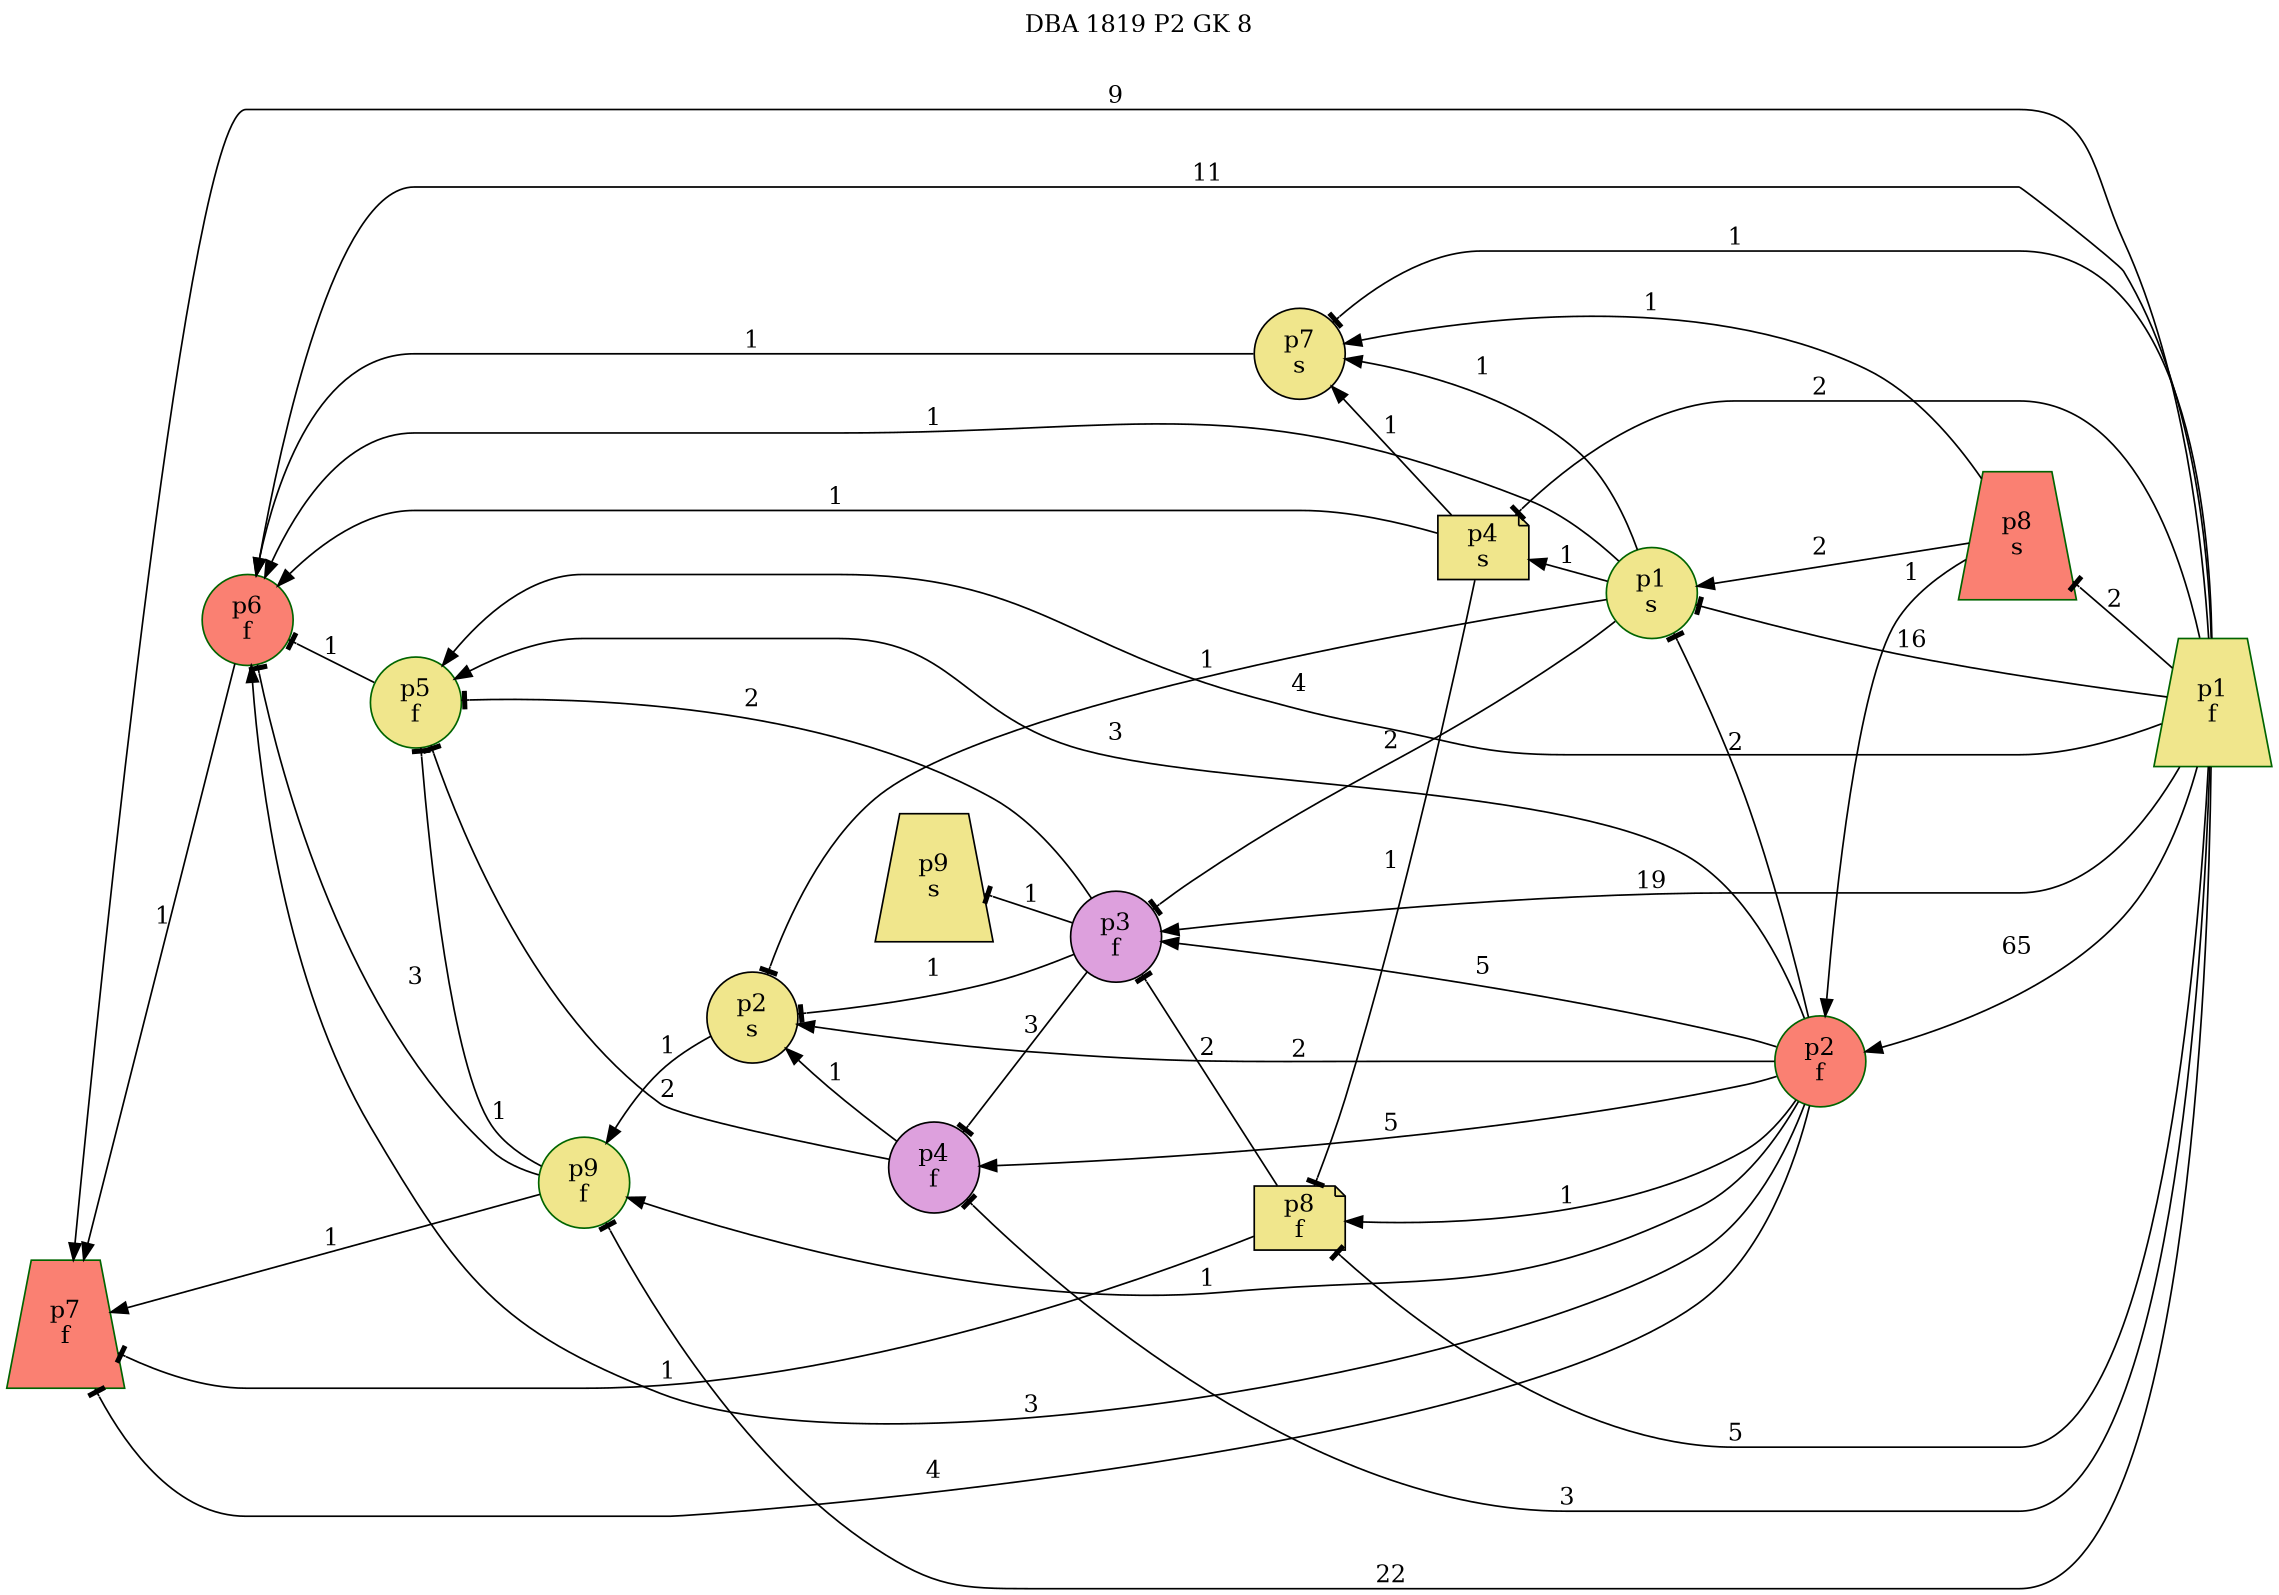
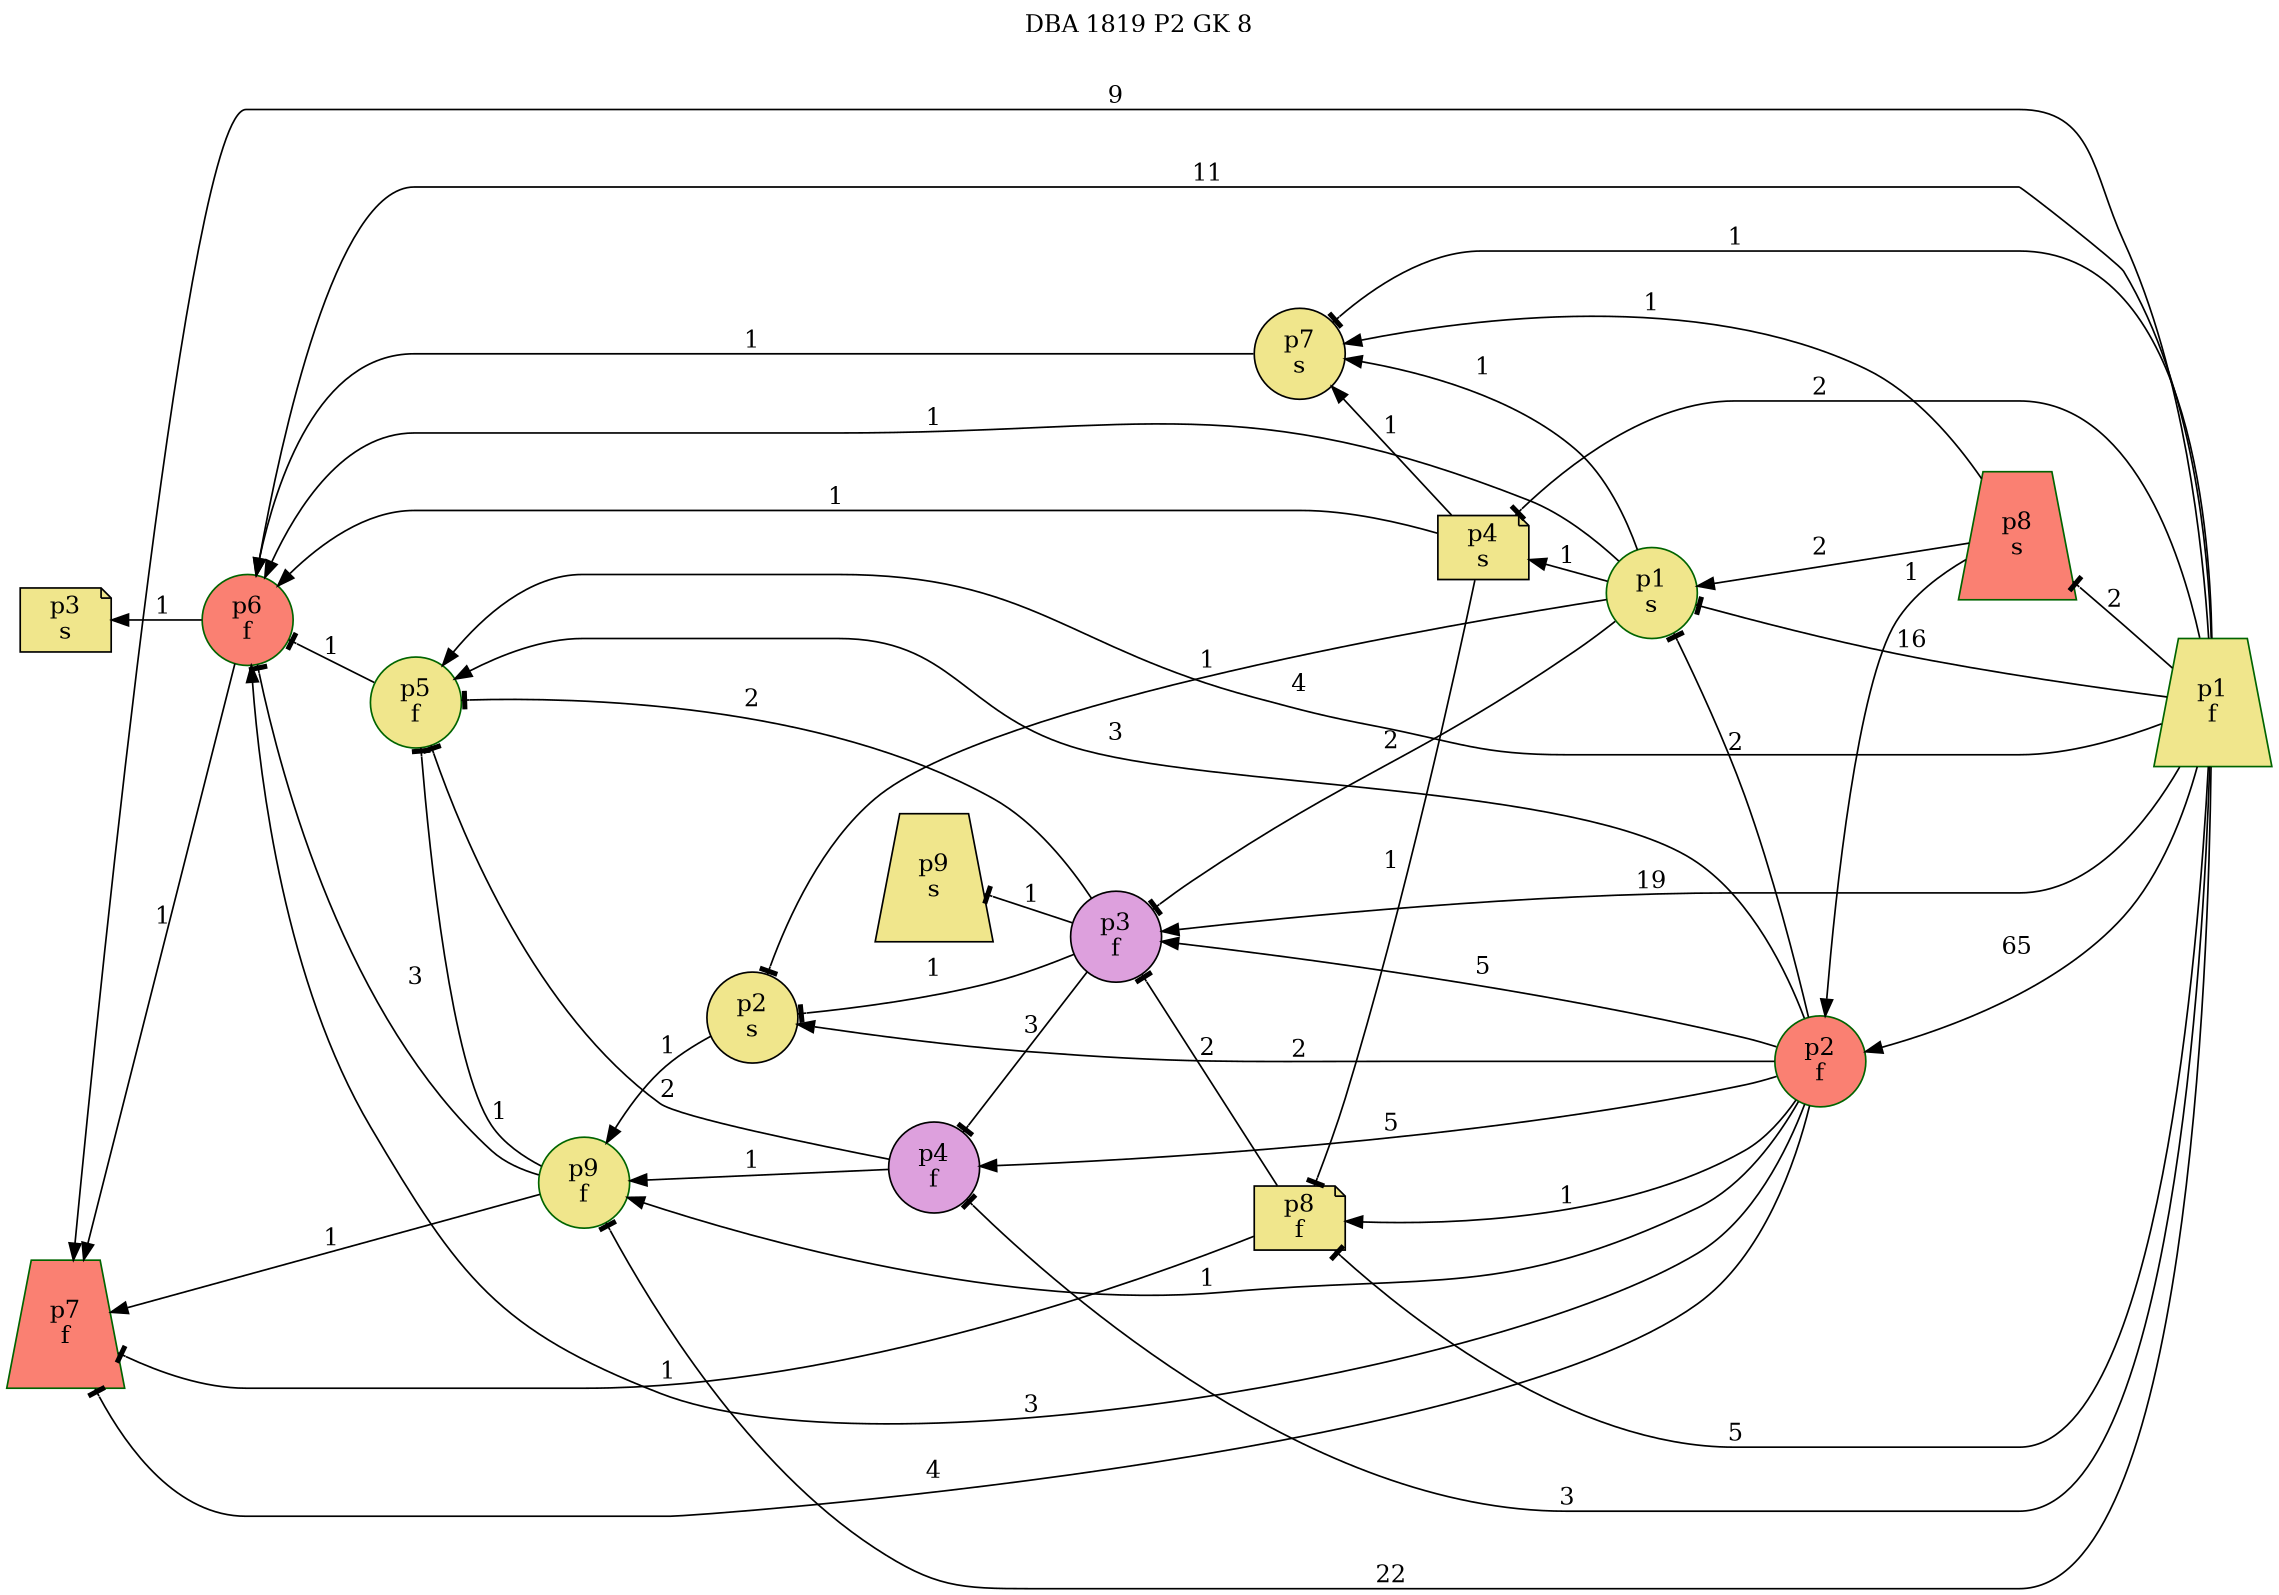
node "p3 s": added
edge "p4 f" -> "p2 s": now "p4 f" -> "p9 f"
